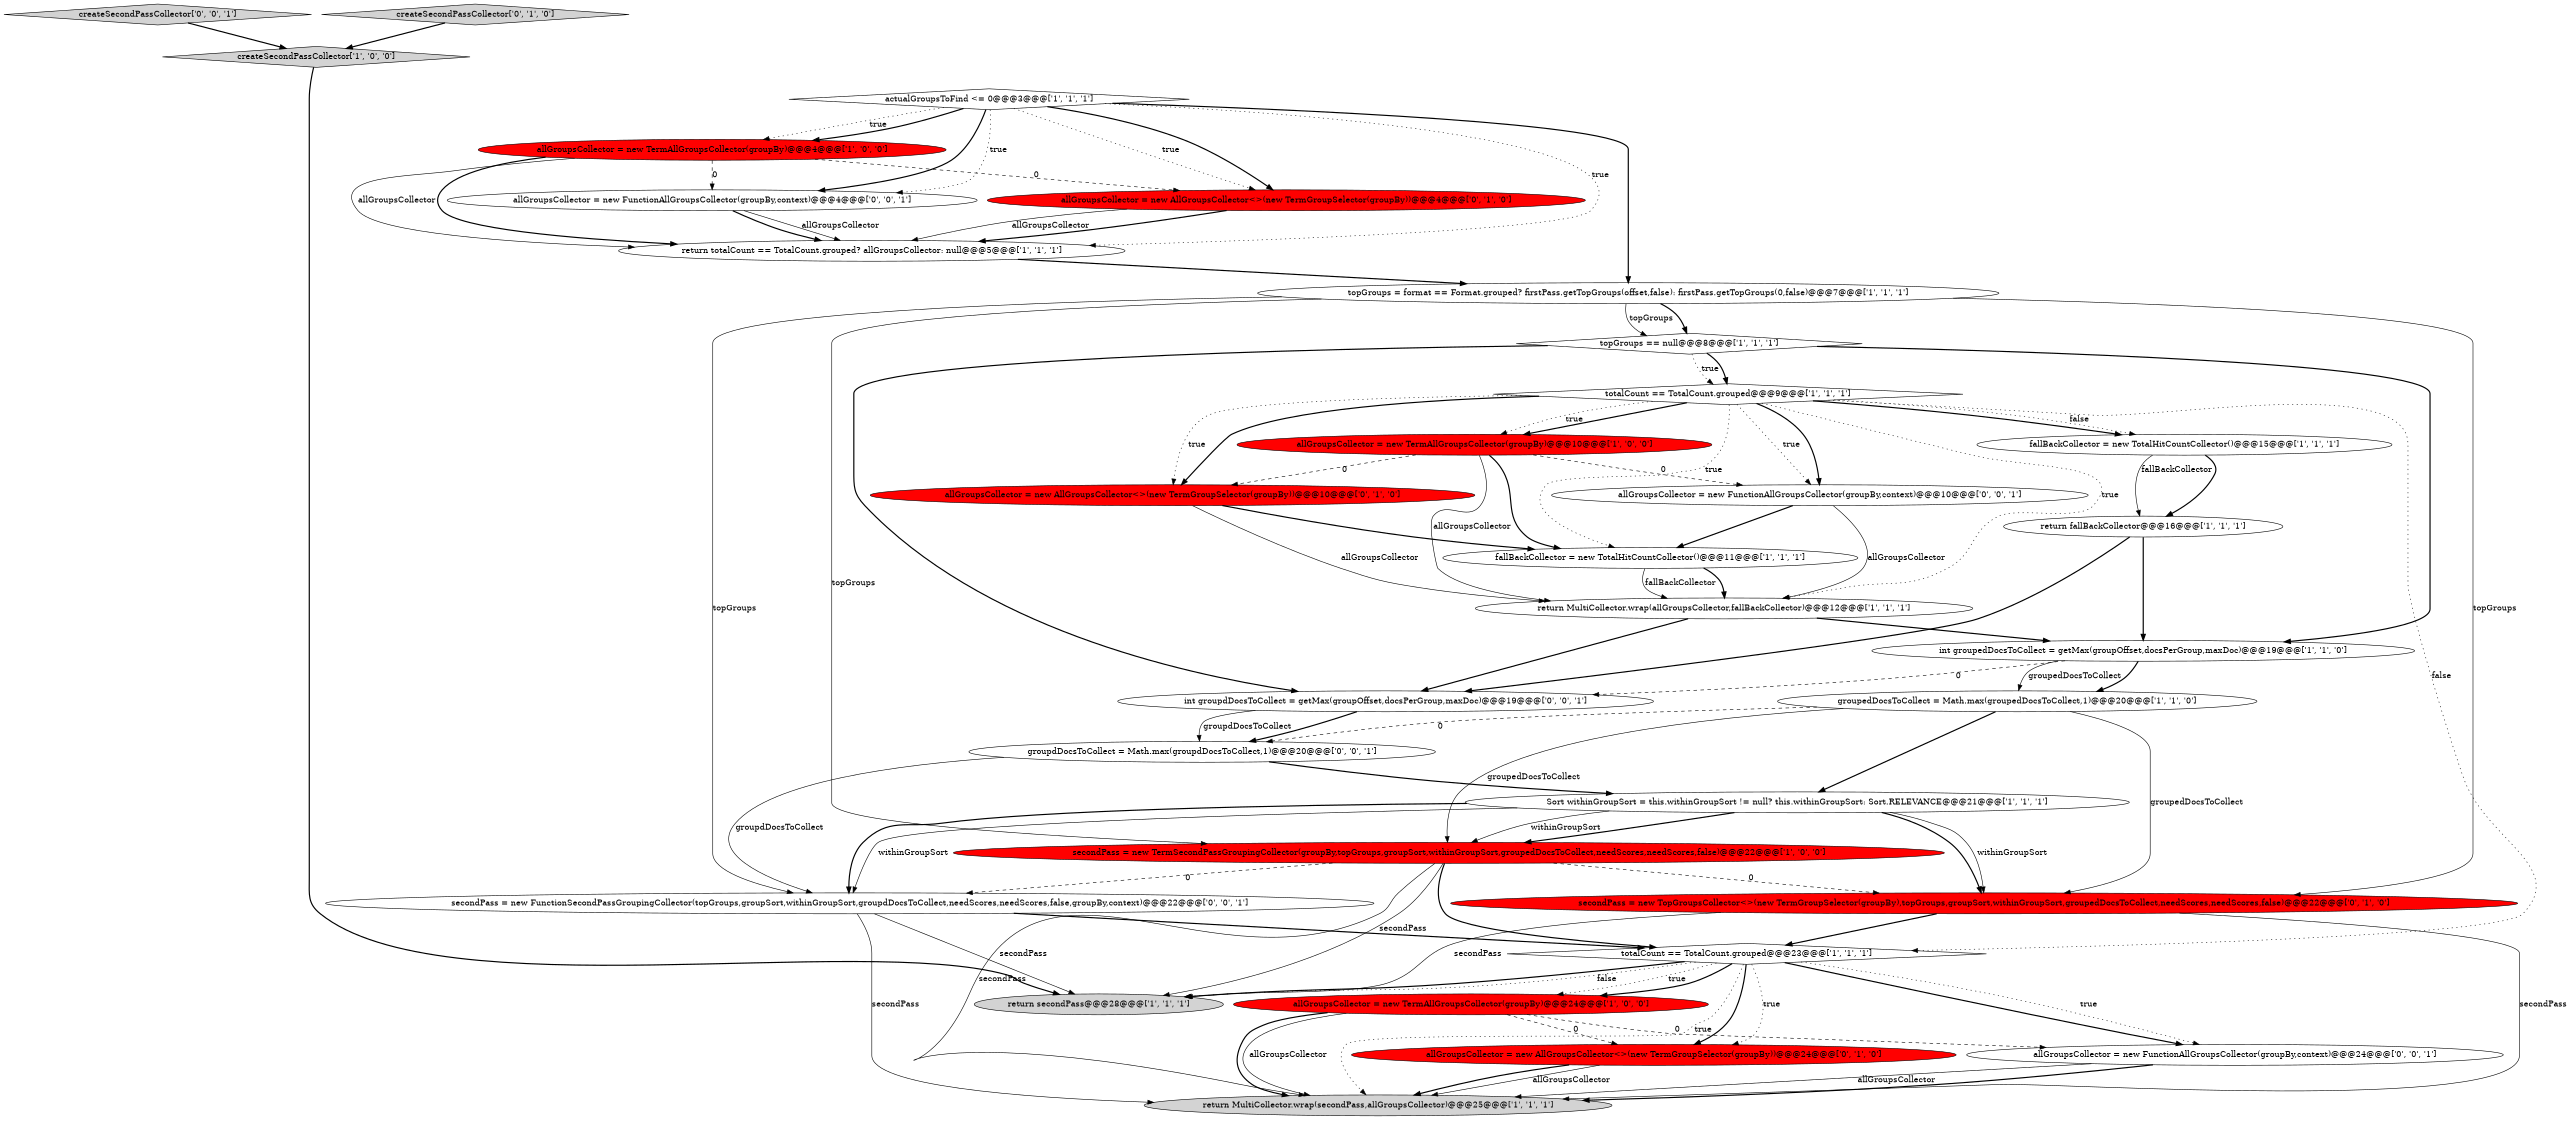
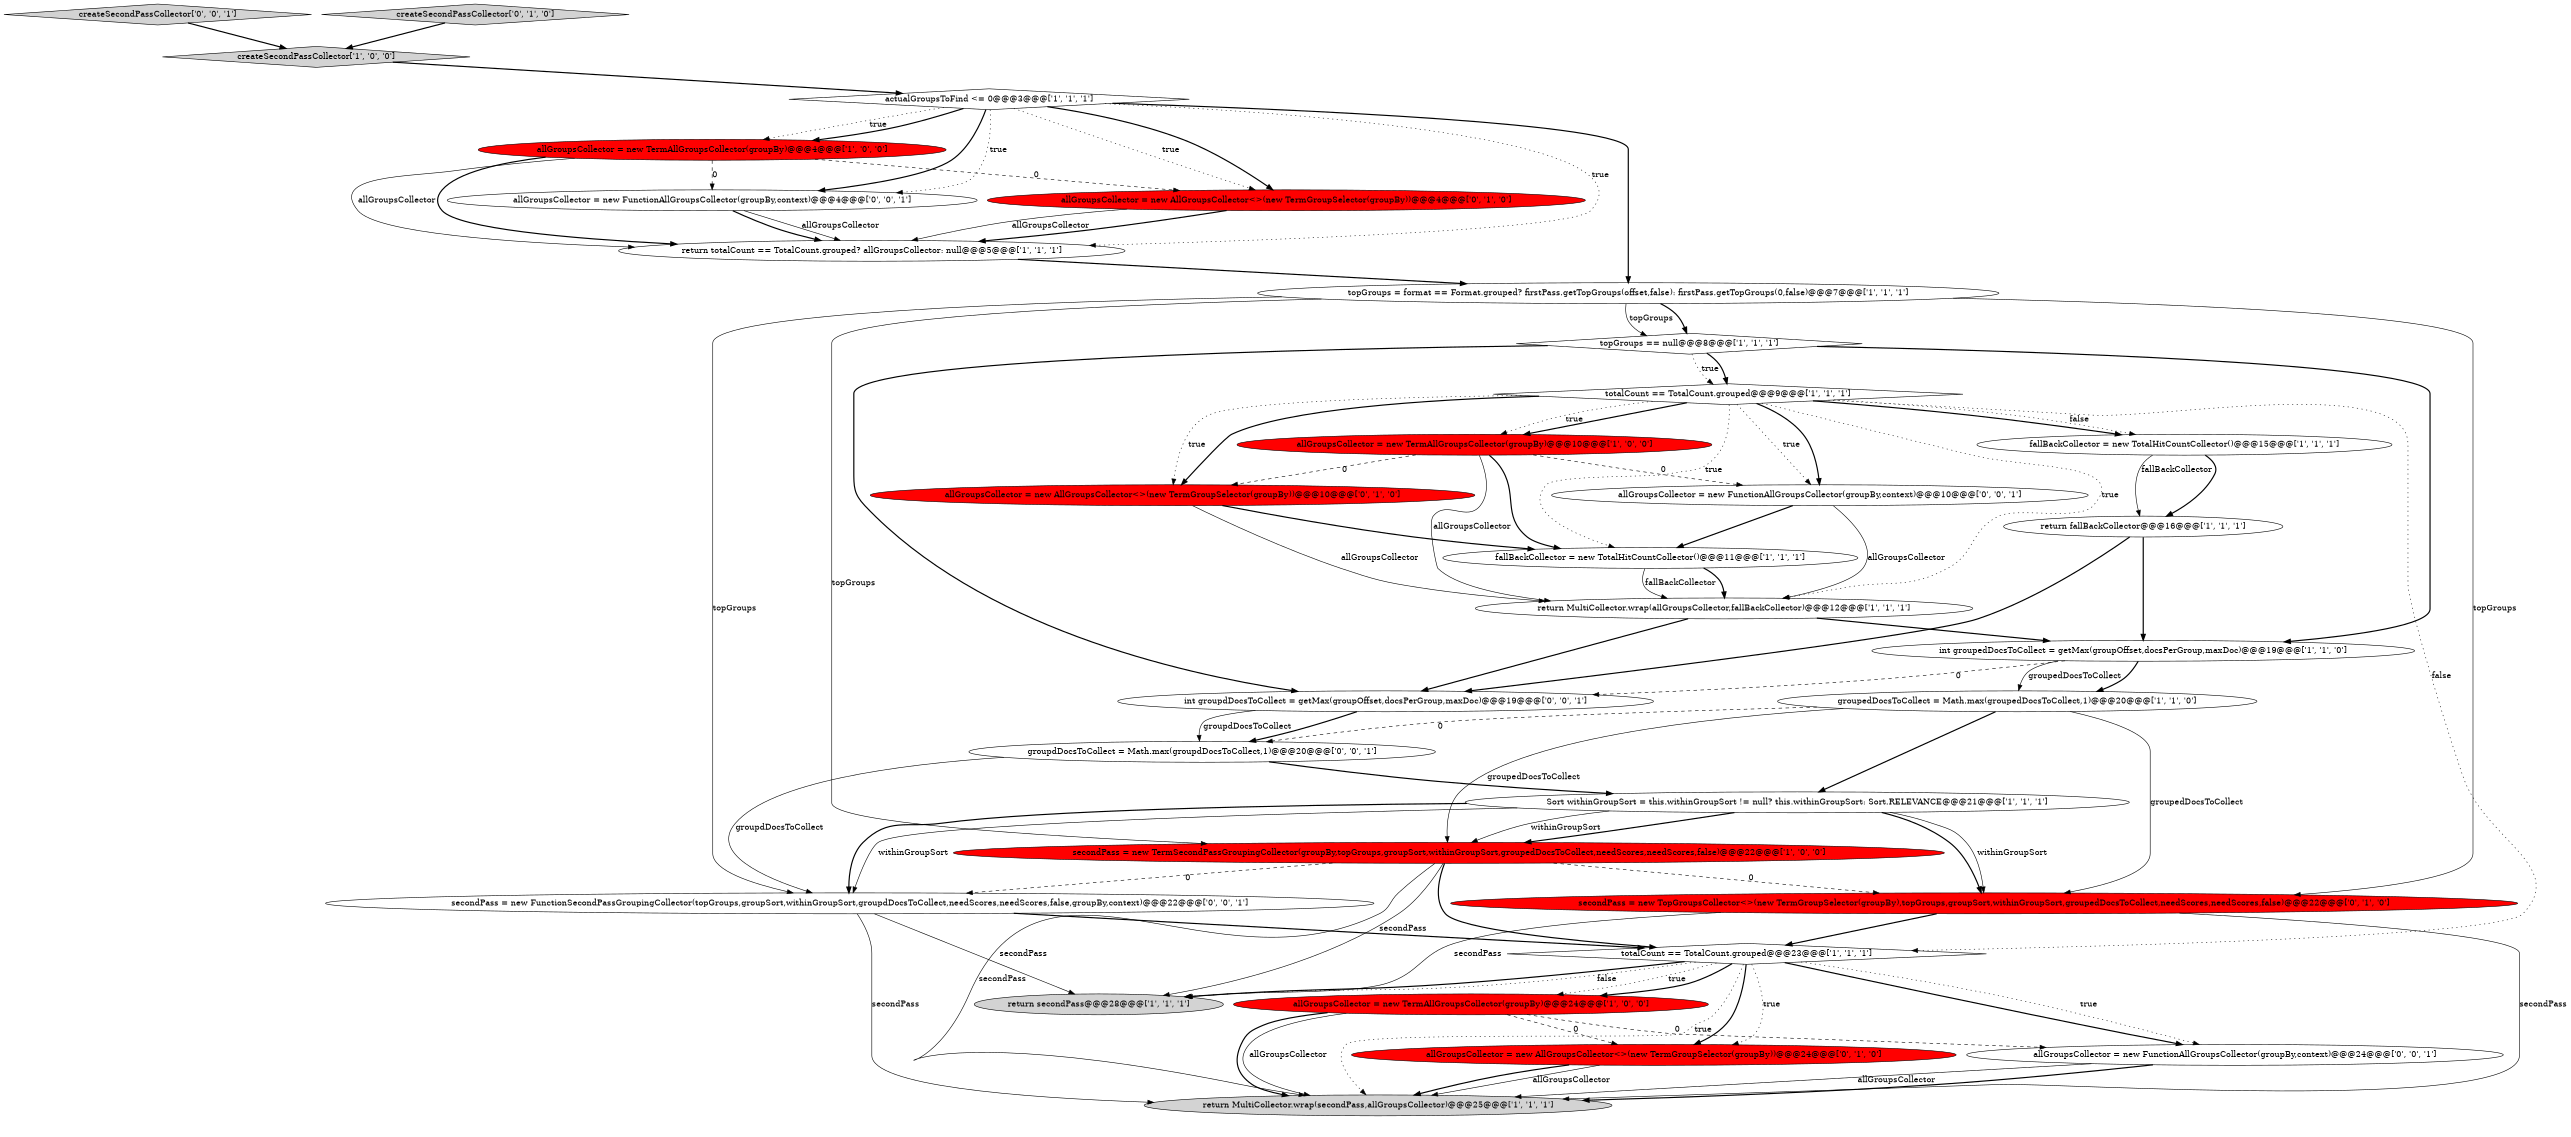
edge "createSecondPassCollector['1', '0', '0']" -> "return secondPass@@@28@@@['1', '1', '1']": now "createSecondPassCollector['1', '0', '0']" -> "actualGroupsToFind <= 0@@@3@@@['1', '1', '1']"
